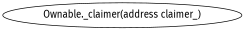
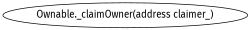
node "Ownable._claimer(address claimer_)": label "Ownable._claimer(address claimer_)" -> "Ownable._claimOwner(address claimer_)"
